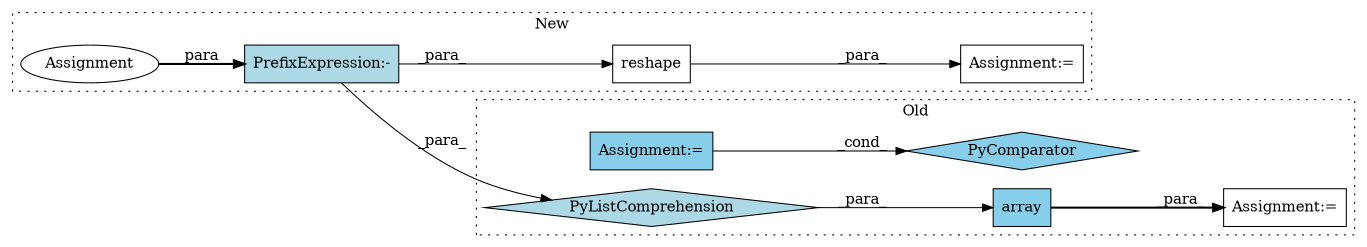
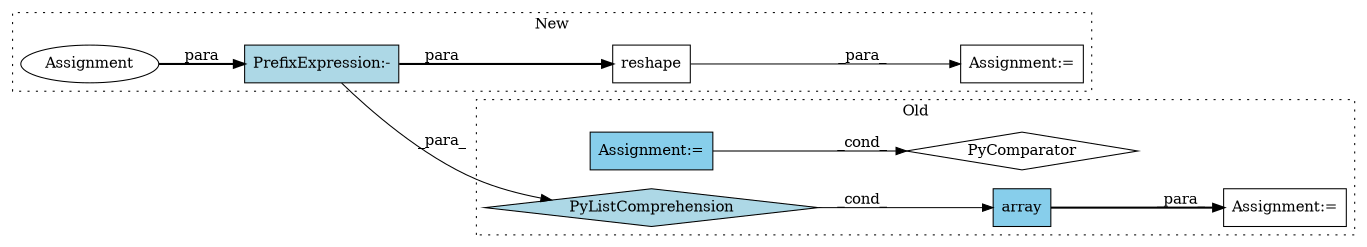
edge "PrefixExpression:-" -> "reshape": style solid -> bold
node "PyComparator": fillcolor skyblue -> white
edge "PyListComprehension" -> "array": label "_para_" -> "_cond_"
